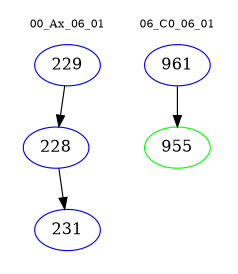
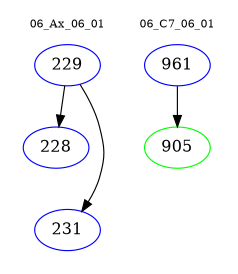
cluster "00_Ax_06_01": label "00_Ax_06_01" -> "06_Ax_06_01"
cluster "06_C0_06_01": label "06_C0_06_01" -> "06_C7_06_01"
node "955": label "955" -> "905"
edge "228" -> "231": now "229" -> "231"
